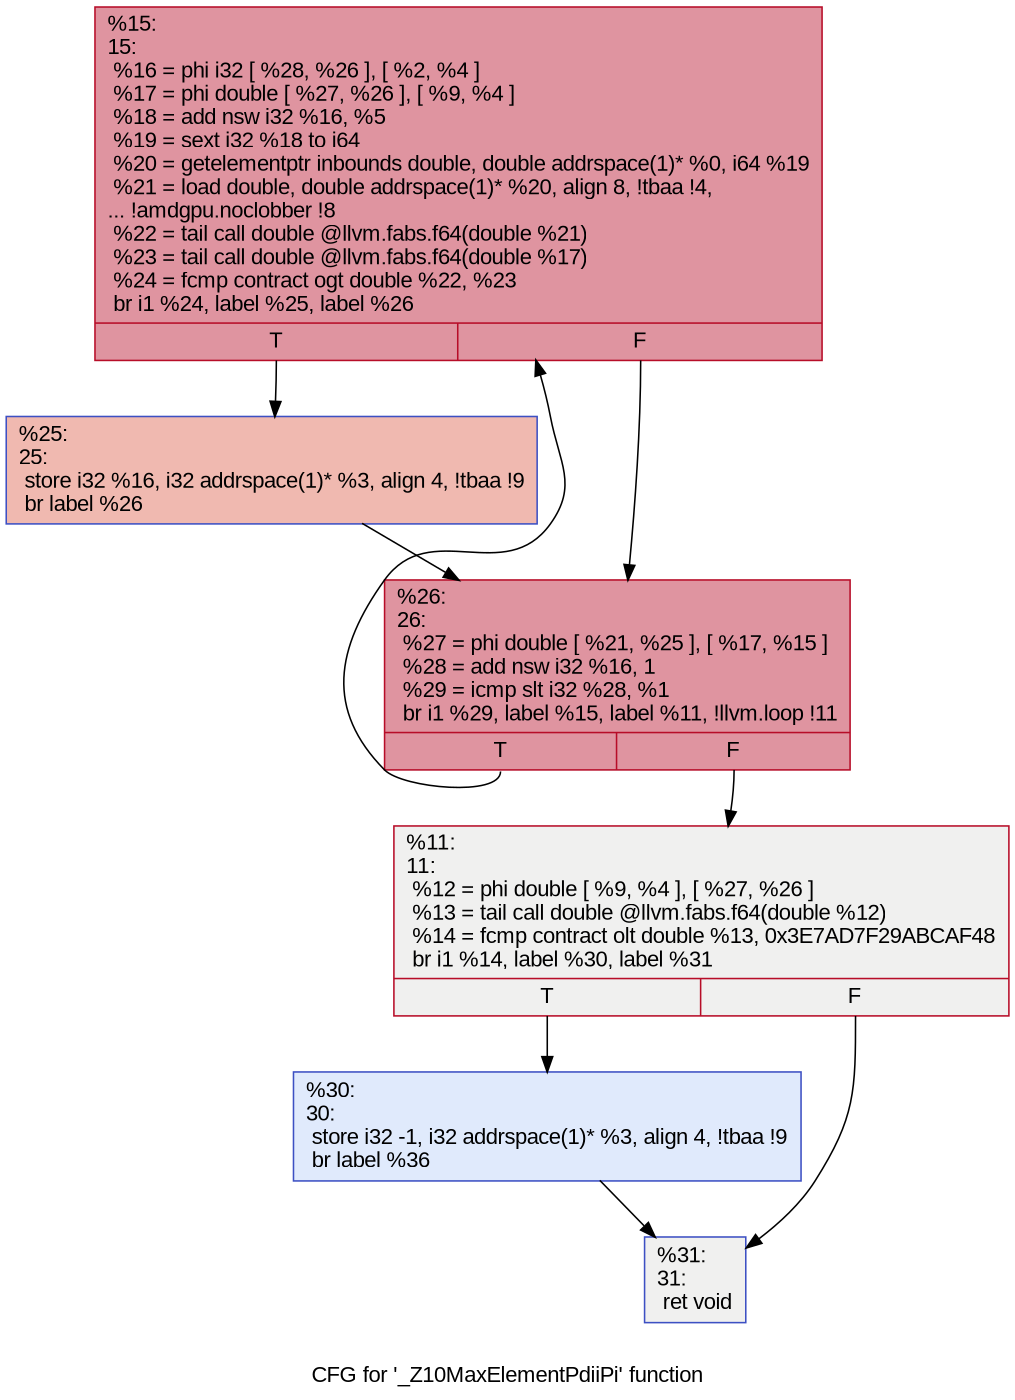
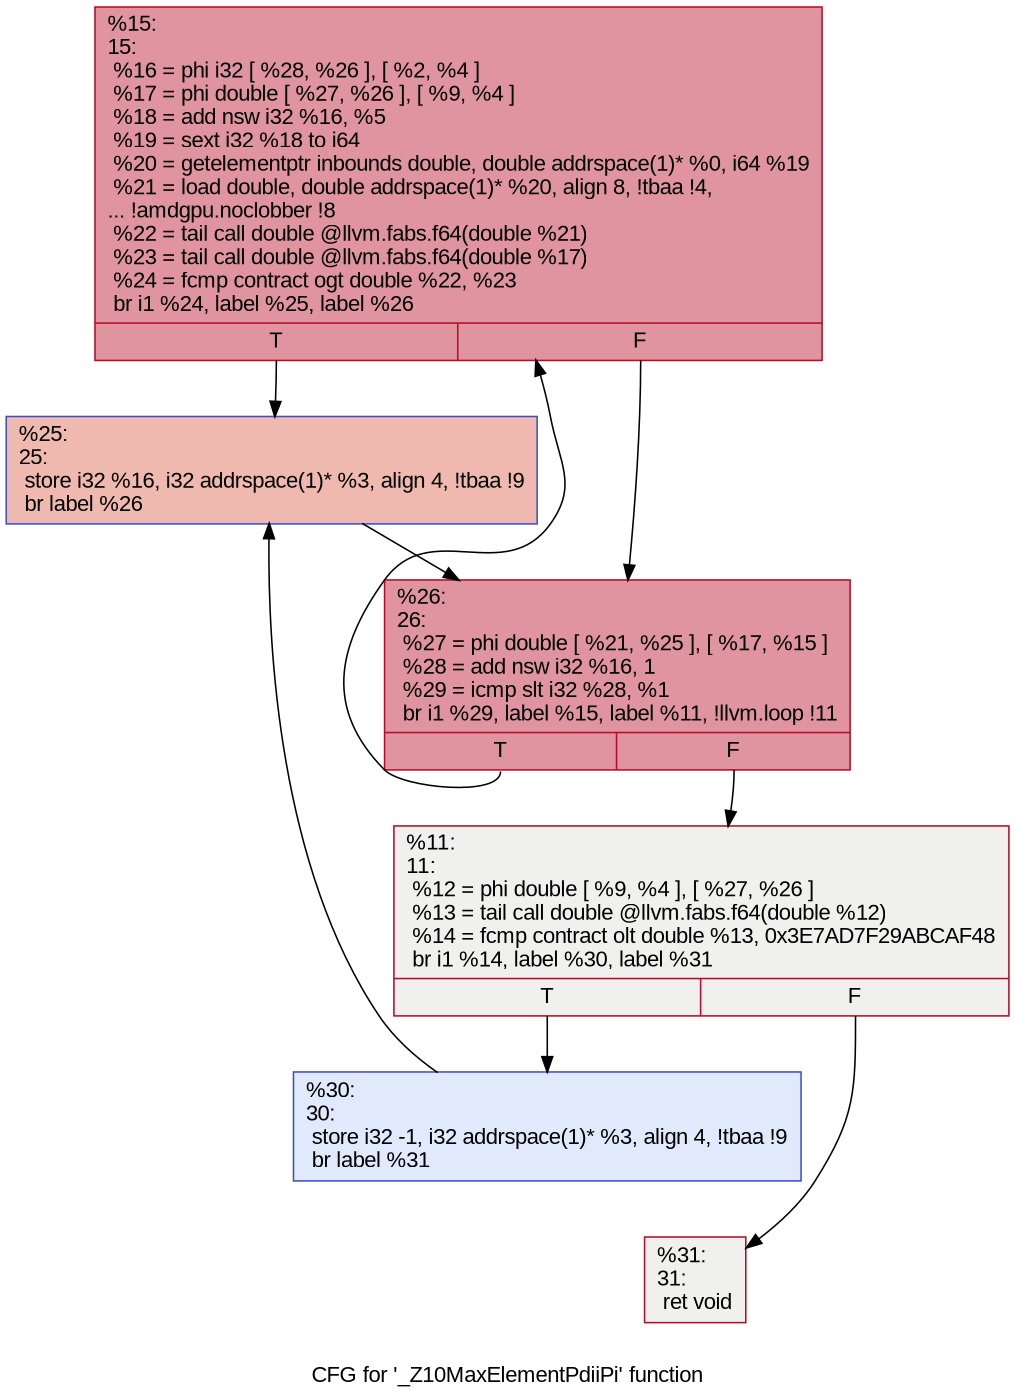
node "%30:": text "br label %36" -> "br label %31"
edge "%30:" -> "%31:": now "%30:" -> "%25:"
node "%31:": color #3d50c3ff -> #b70d28ff
